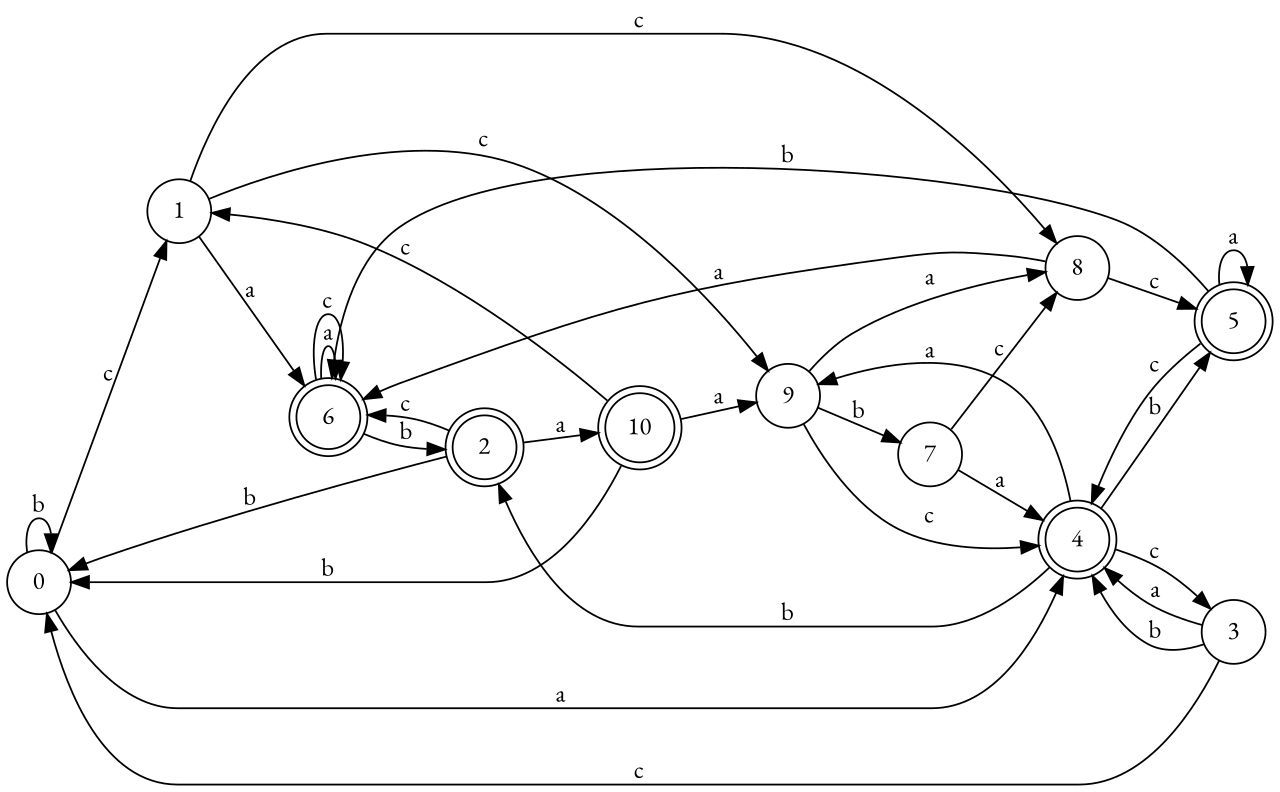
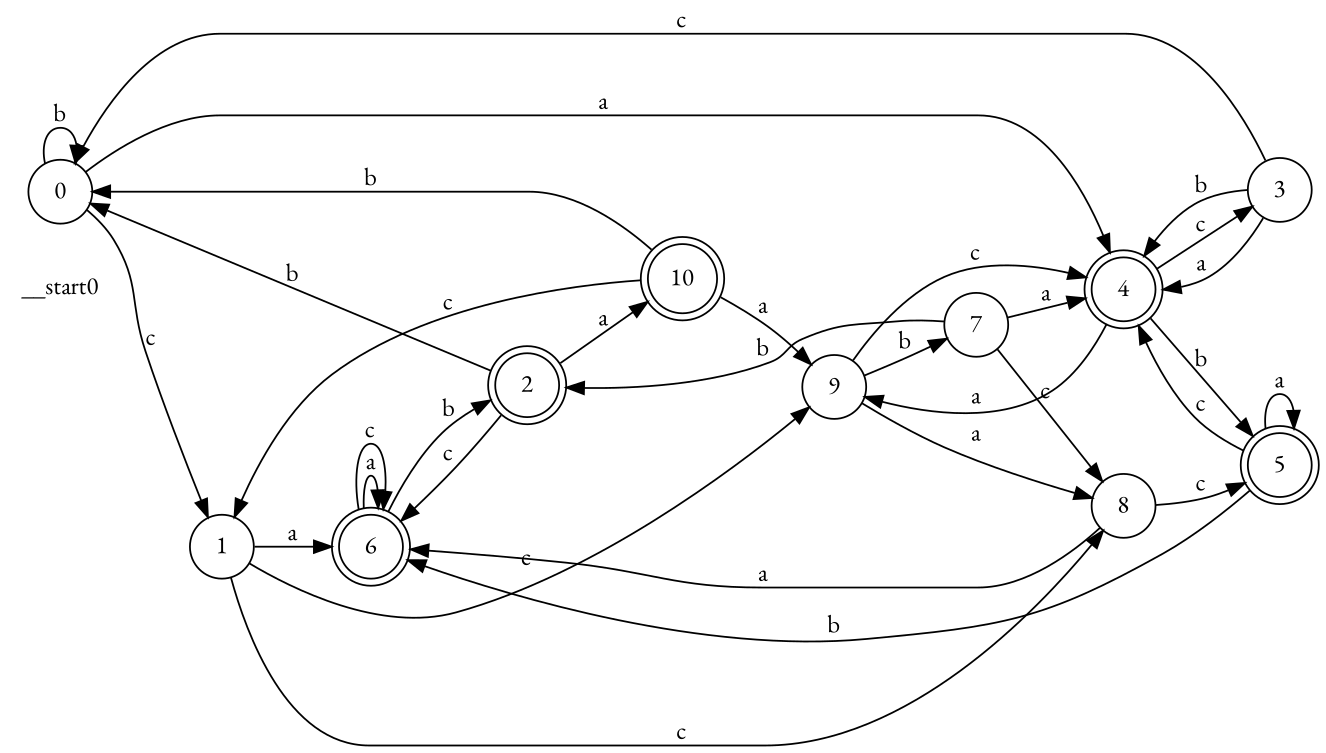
node "__start0": added
edge "4" -> "2": now "7" -> "2"
